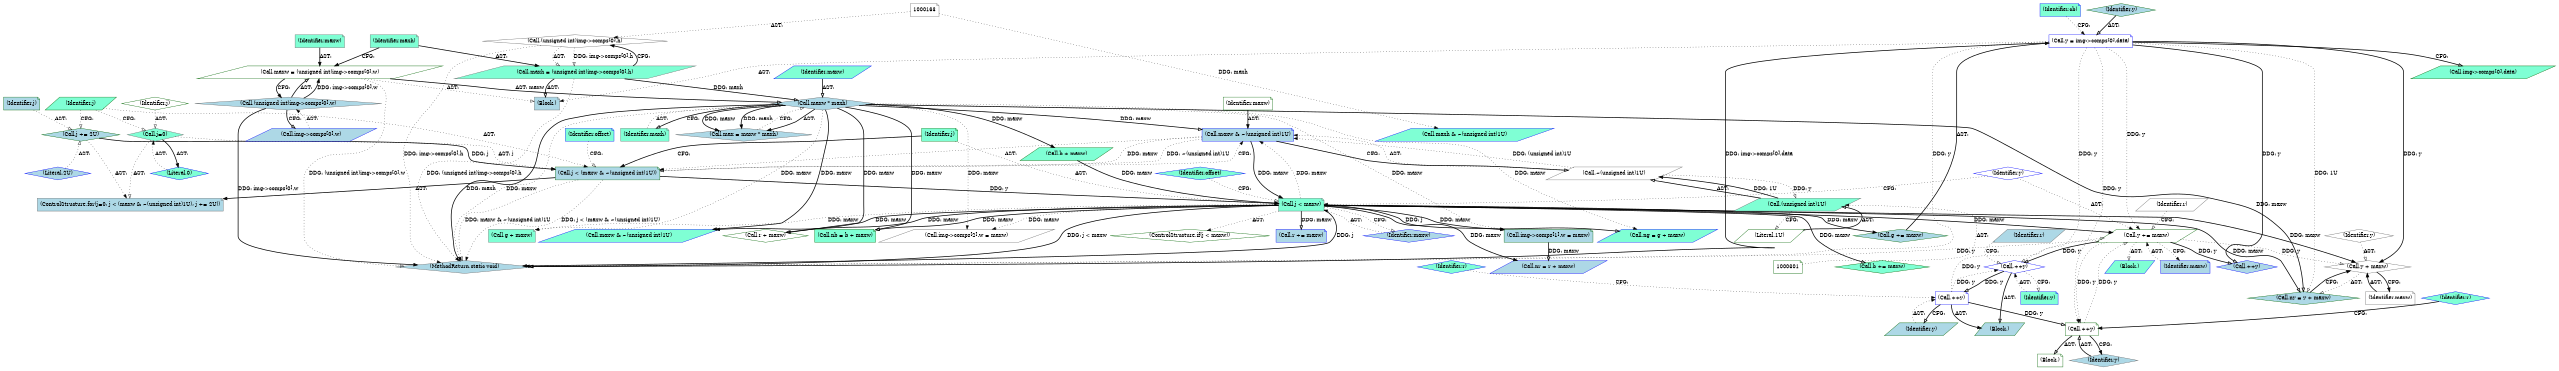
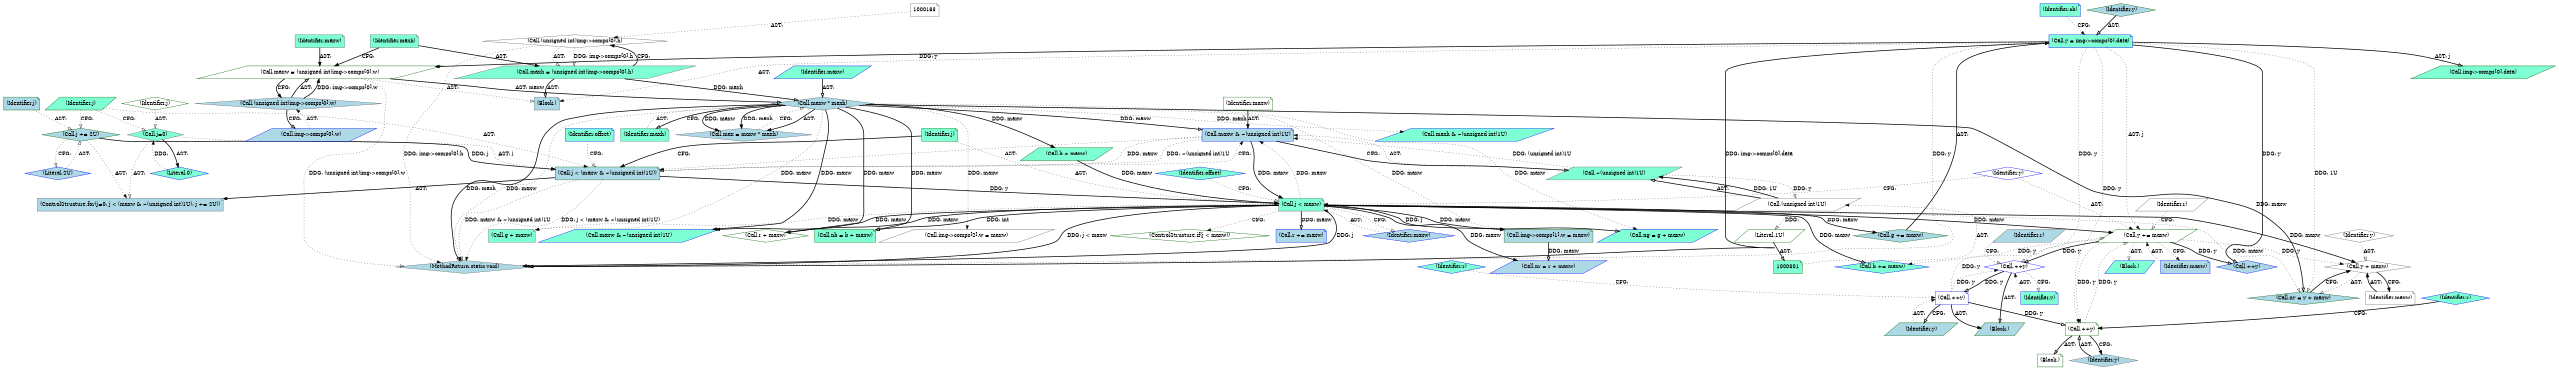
node "(Call,y = img->comps[0].data)": fillcolor white -> aquamarine
edge "(Call,y = img->comps[0].data)" -> "(Call,y + maxw)": now "(Call,y = img->comps[0].data)" -> "(Call,maxw = (unsigned int)img->comps[0].w)"
edge "(Call,y = img->comps[0].data)" -> "(Call,img->comps[0].data)": label "CFG: " -> "AST: j"
edge "1000163" -> "(Call,maxh & ~(unsigned int)1U)": now "(Call,maxw * maxh)" -> "(Call,maxh & ~(unsigned int)1U)"
edge "(Call,y = img->comps[0].data)" -> "(Call,y += maxw)": label "DDG: y" -> "AST: j"
edge "(Call,j += 2U)" -> "(Literal,2U)": added, label "CFG:"
edge "(Literal,0)" -> "(Call,j=0)": label "AST: " -> "DDG: "
edge "(Call,maxh = (unsigned int)img->comps[0].h)" -> "(MethodReturn,static void)": removed, label "DDG: (unsigned int)img->comps[0].h"
node "(Call,~(unsigned int)1U)": fillcolor white -> aquamarine
node "(Call,(unsigned int)1U)": fillcolor aquamarine -> white
edge "(Call,j < maxw)" -> "(Call,img->comps[2].w = maxw)": removed, label "DDG: maxw"
edge "(Call,j < maxw)" -> "(Call,ny = y + maxw)": style bold -> dotted
edge "(Call,j < maxw)" -> "(Call,nb = b + maxw)": label "DDG: maxw" -> "DDG: int"
edge "(Call,j < maxw)" -> "(ControlStructure,if(j < maxw))": label "AST: " -> "CFG: "
edge "(Call,(unsigned int)1U)" -> "(Literal,1U)": label "CFG: " -> "DDG: "
edge "(Literal,1U)" -> "(Call,(unsigned int)1U)": now "(Literal,1U)" -> "1000301"
edge "(Call,(unsigned int)img->comps[0].w)" -> "(MethodReturn,static void)": removed, label "DDG: img->comps[0].w"
edge "(Call,y += maxw)" -> "(Call,y + maxw)": arrowhead onormal -> normal
edge "(Call,y += maxw)" -> "(MethodReturn,static void)": now "(Call,y += maxw)" -> "(Call,b += maxw)"
node "1000301": fillcolor white -> aquamarine
node "(Call,b += maxw)": color darkgreen -> blue
